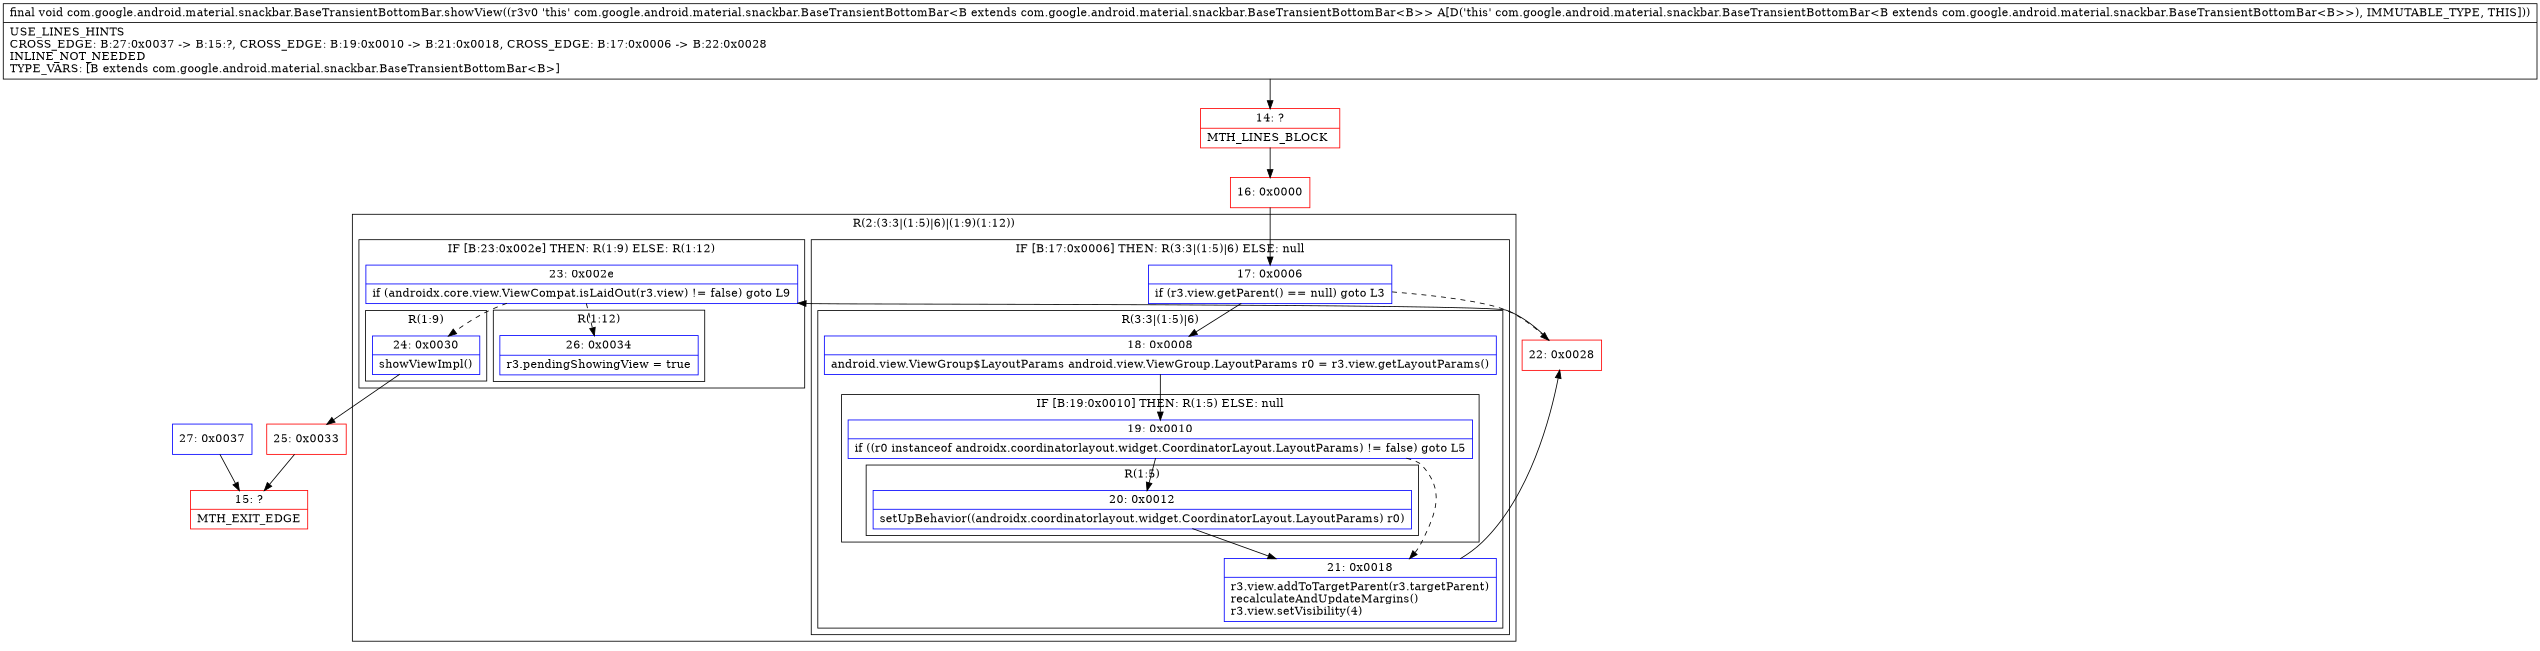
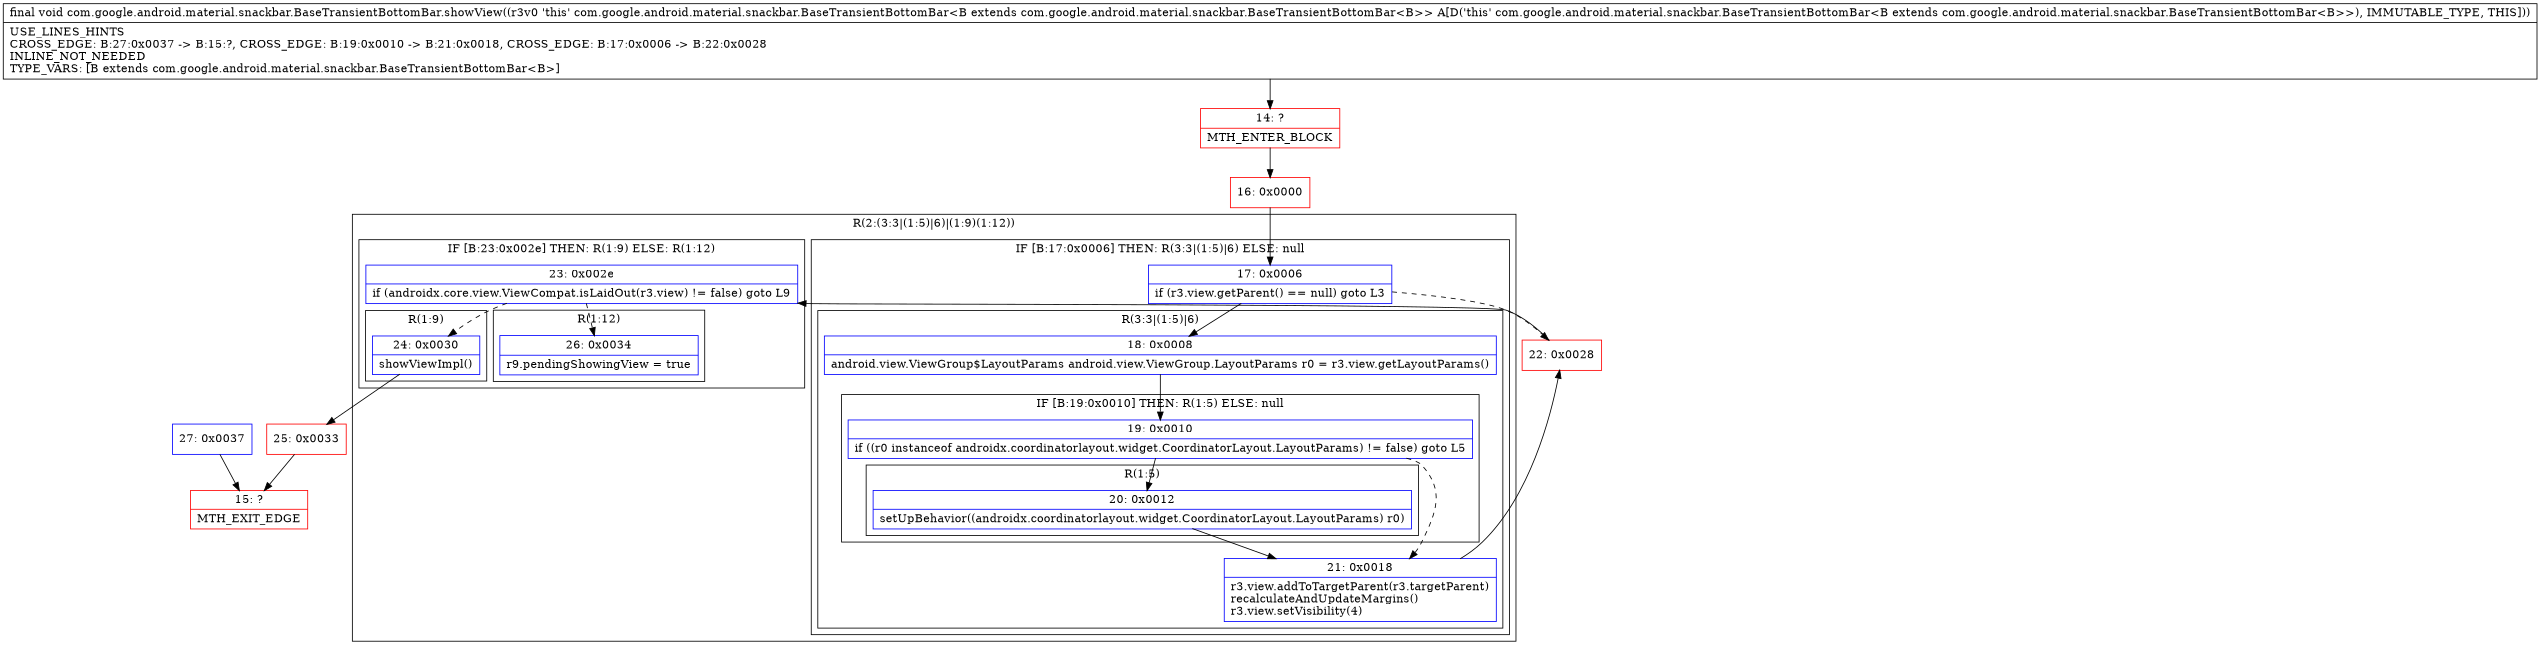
node "14: ?": text "MTH_LINES_BLOCK" -> "MTH_ENTER_BLOCK"
node "26: 0x0034": text "r3.pendingShowingView = true" -> "r9.pendingShowingView = true"
